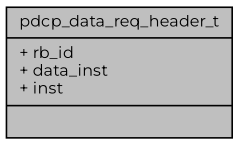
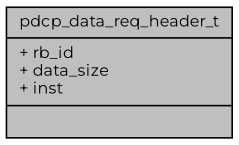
node "pdcp_data_req_header_t": text "+ data_inst" -> "+ data_size"
